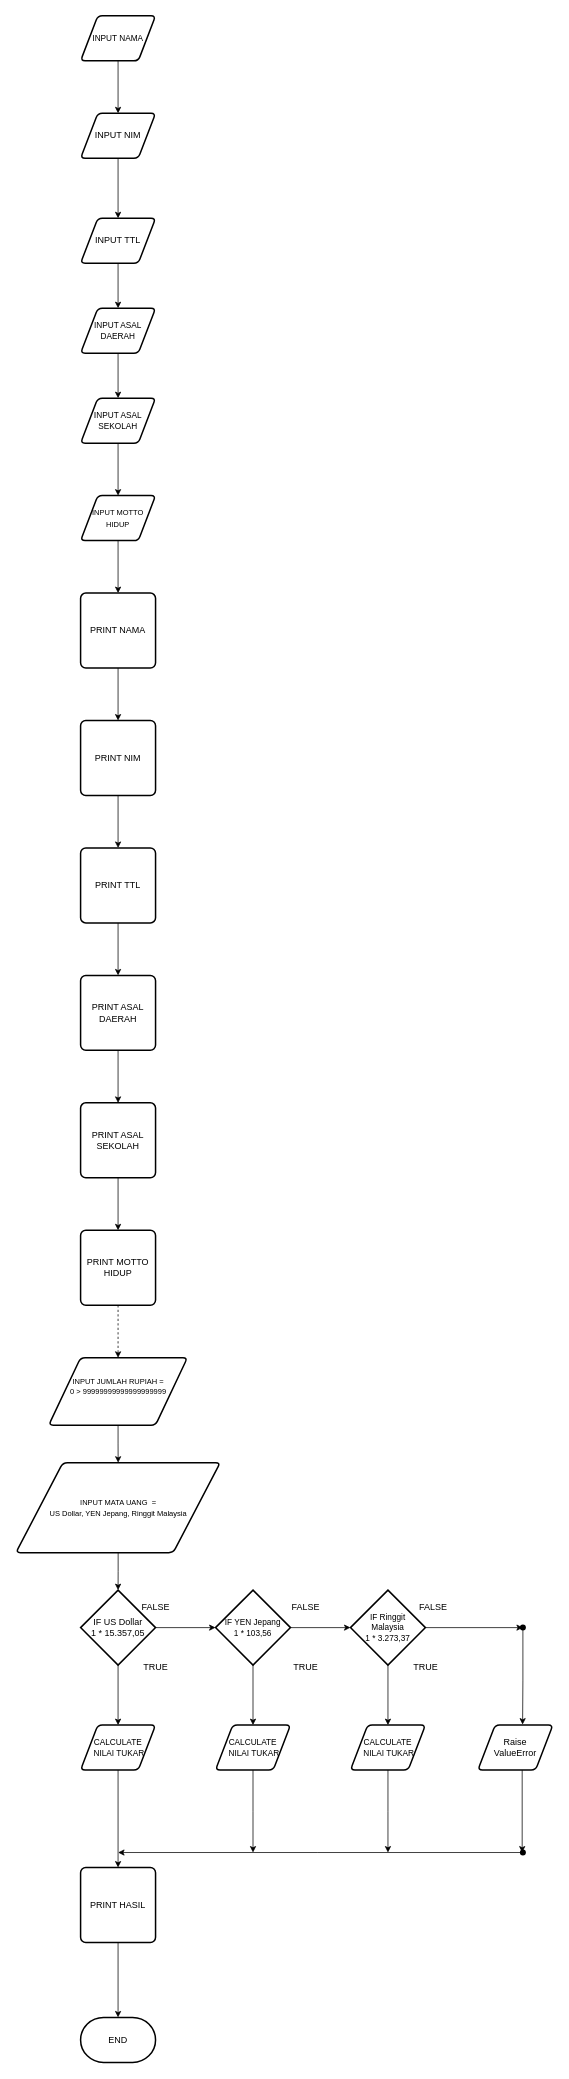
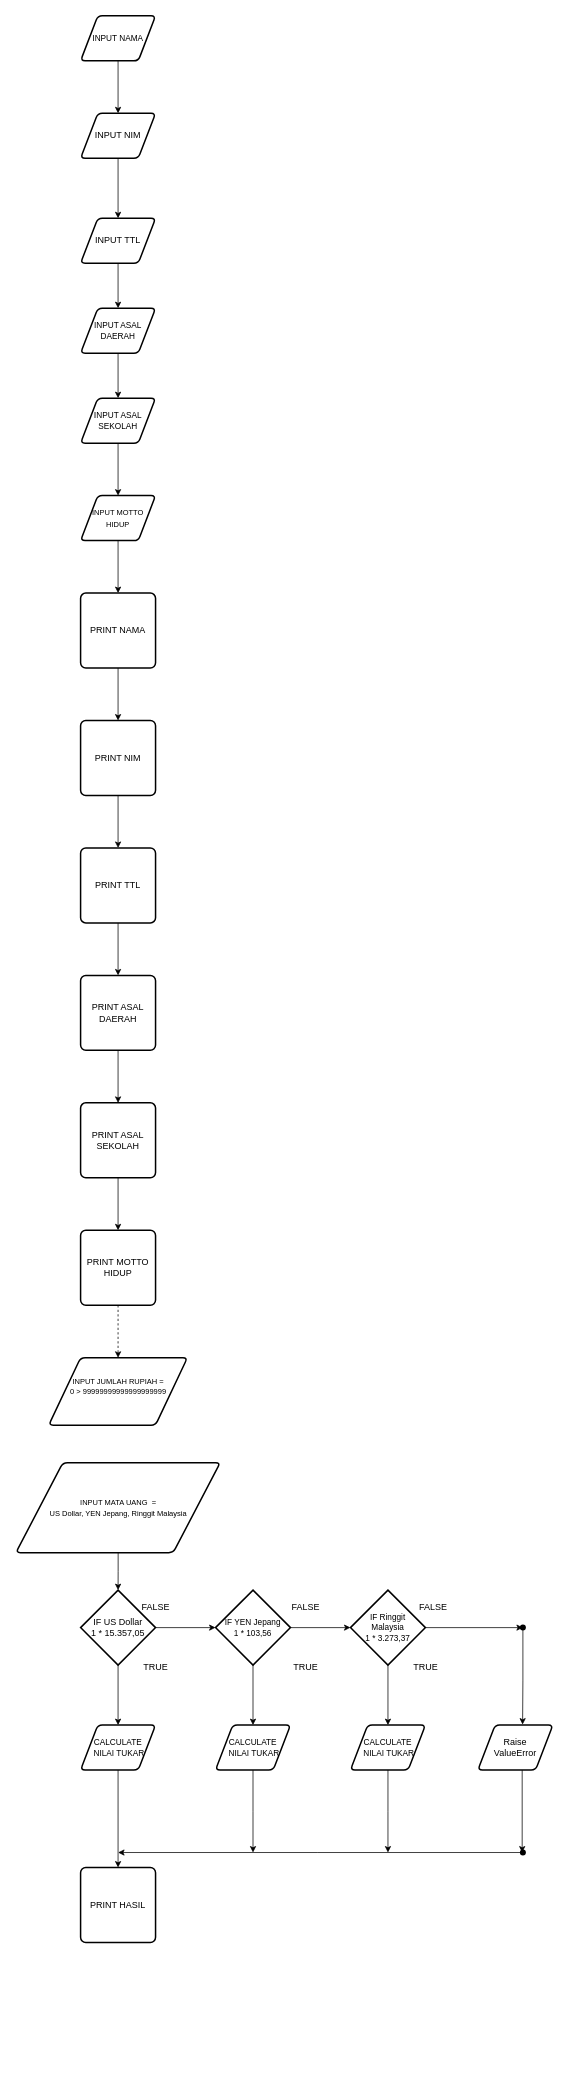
edge "INPUT JUMLAH RUPIAH = 0 > 99999999999999999999" -> "INPUT MATA UANG = US Dollar, YEN Jepang, Ringgit Malaysia": removed
edge "PRINT HASIL" -> "END": removed
node "END": removed
